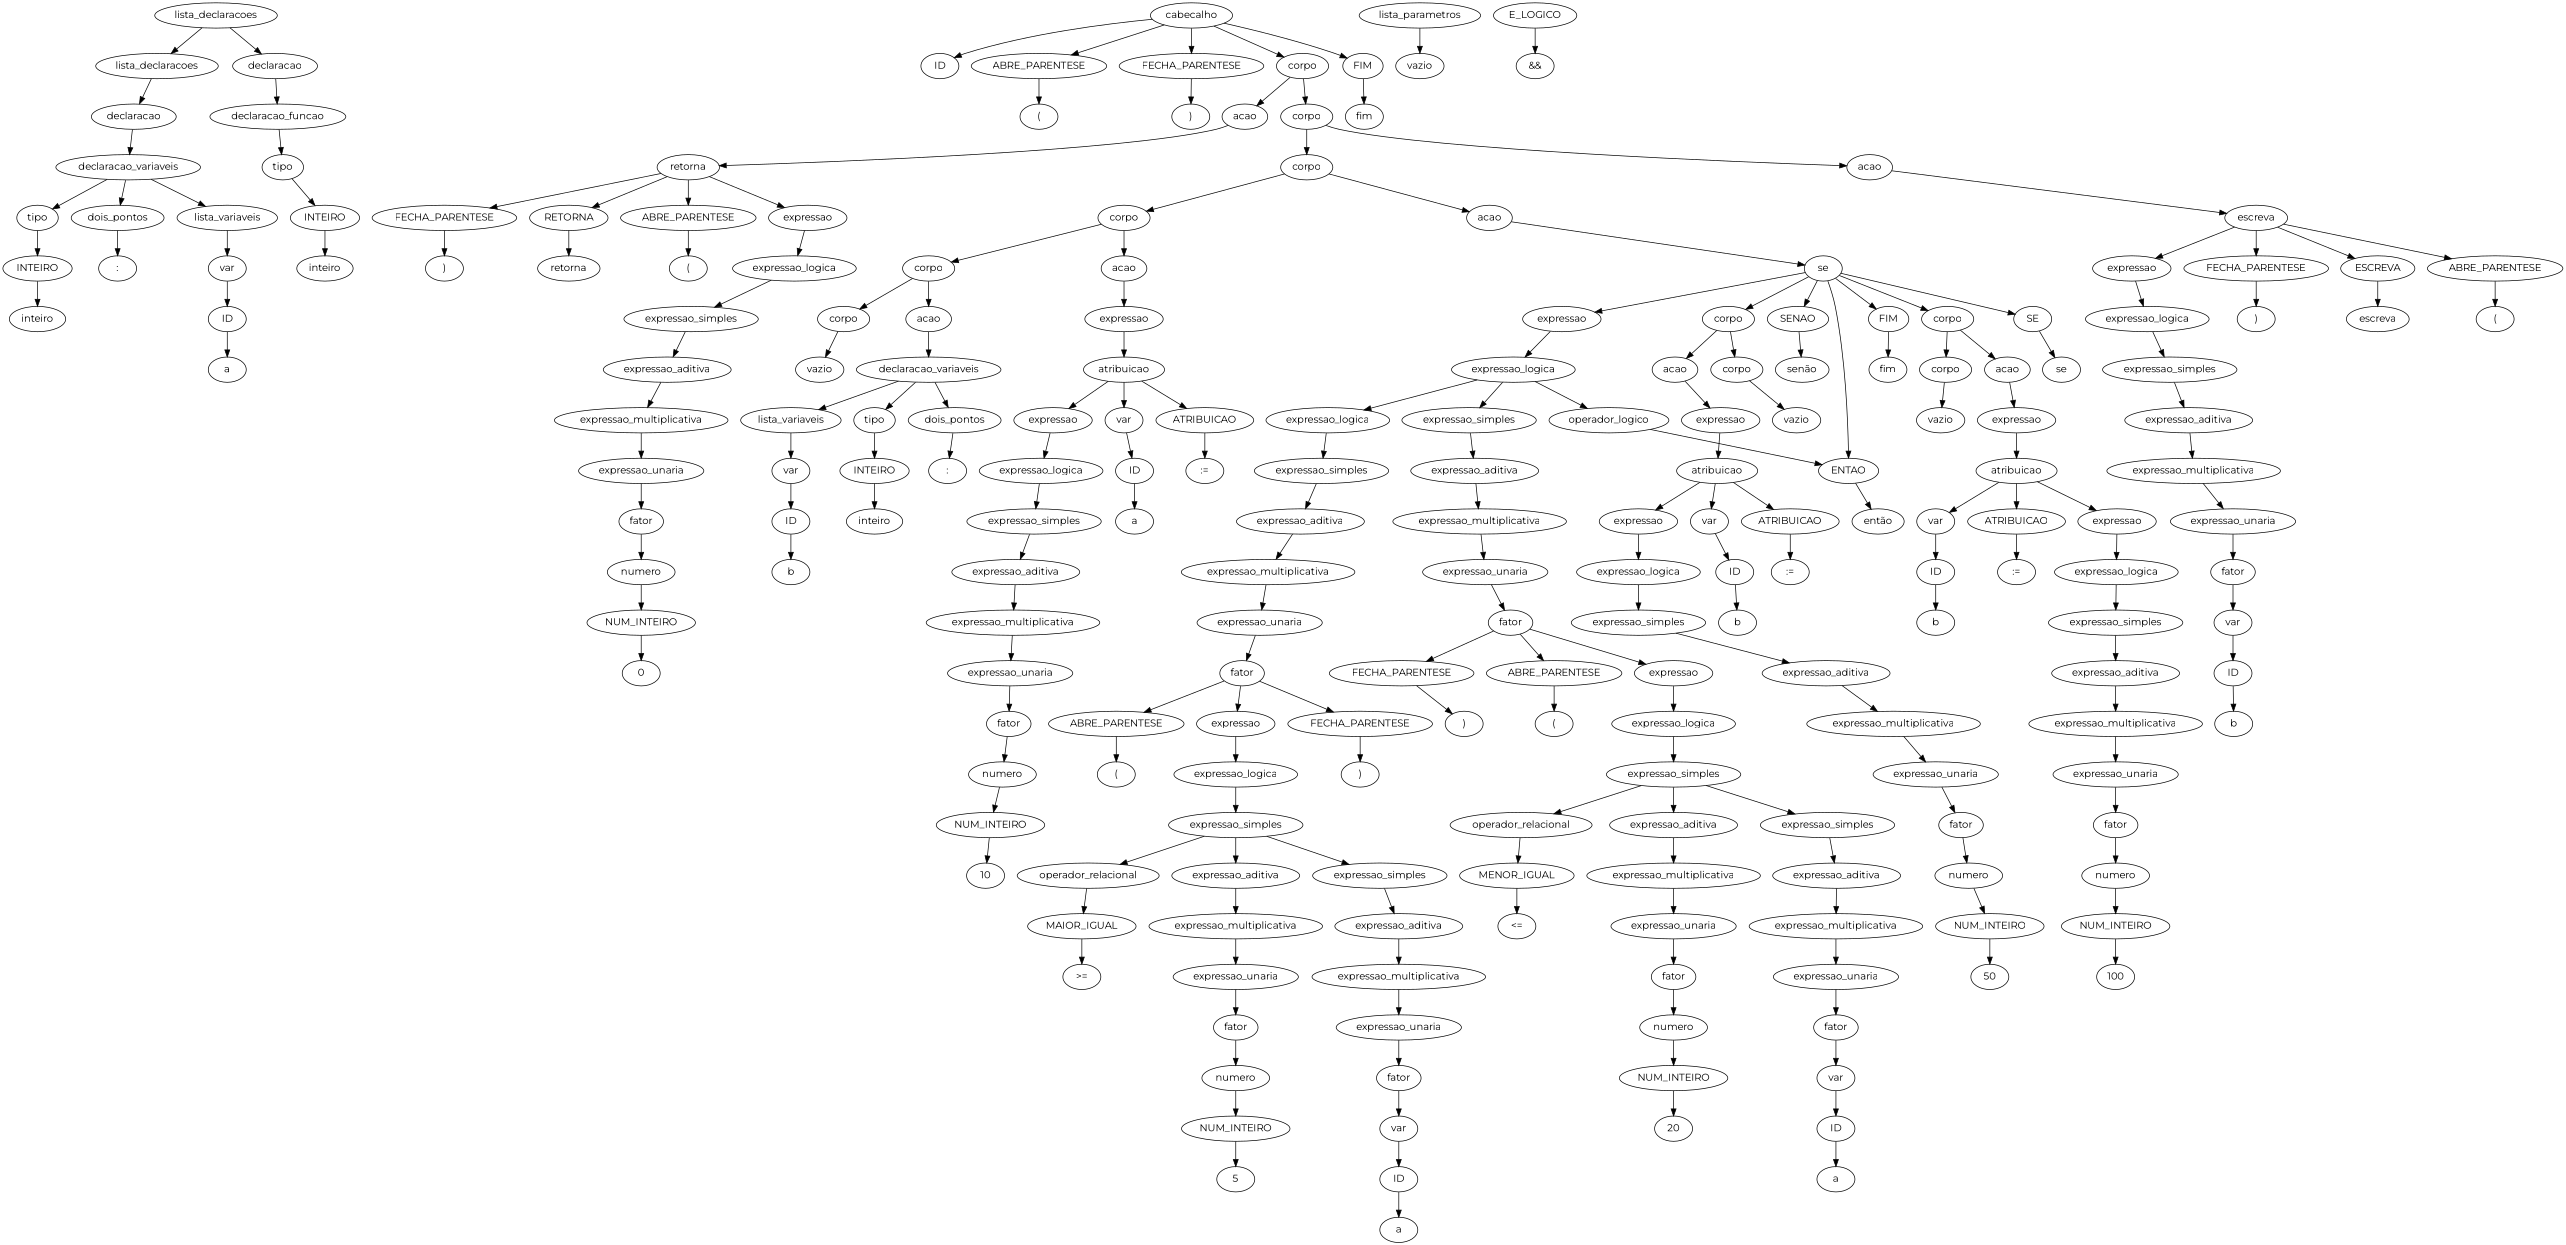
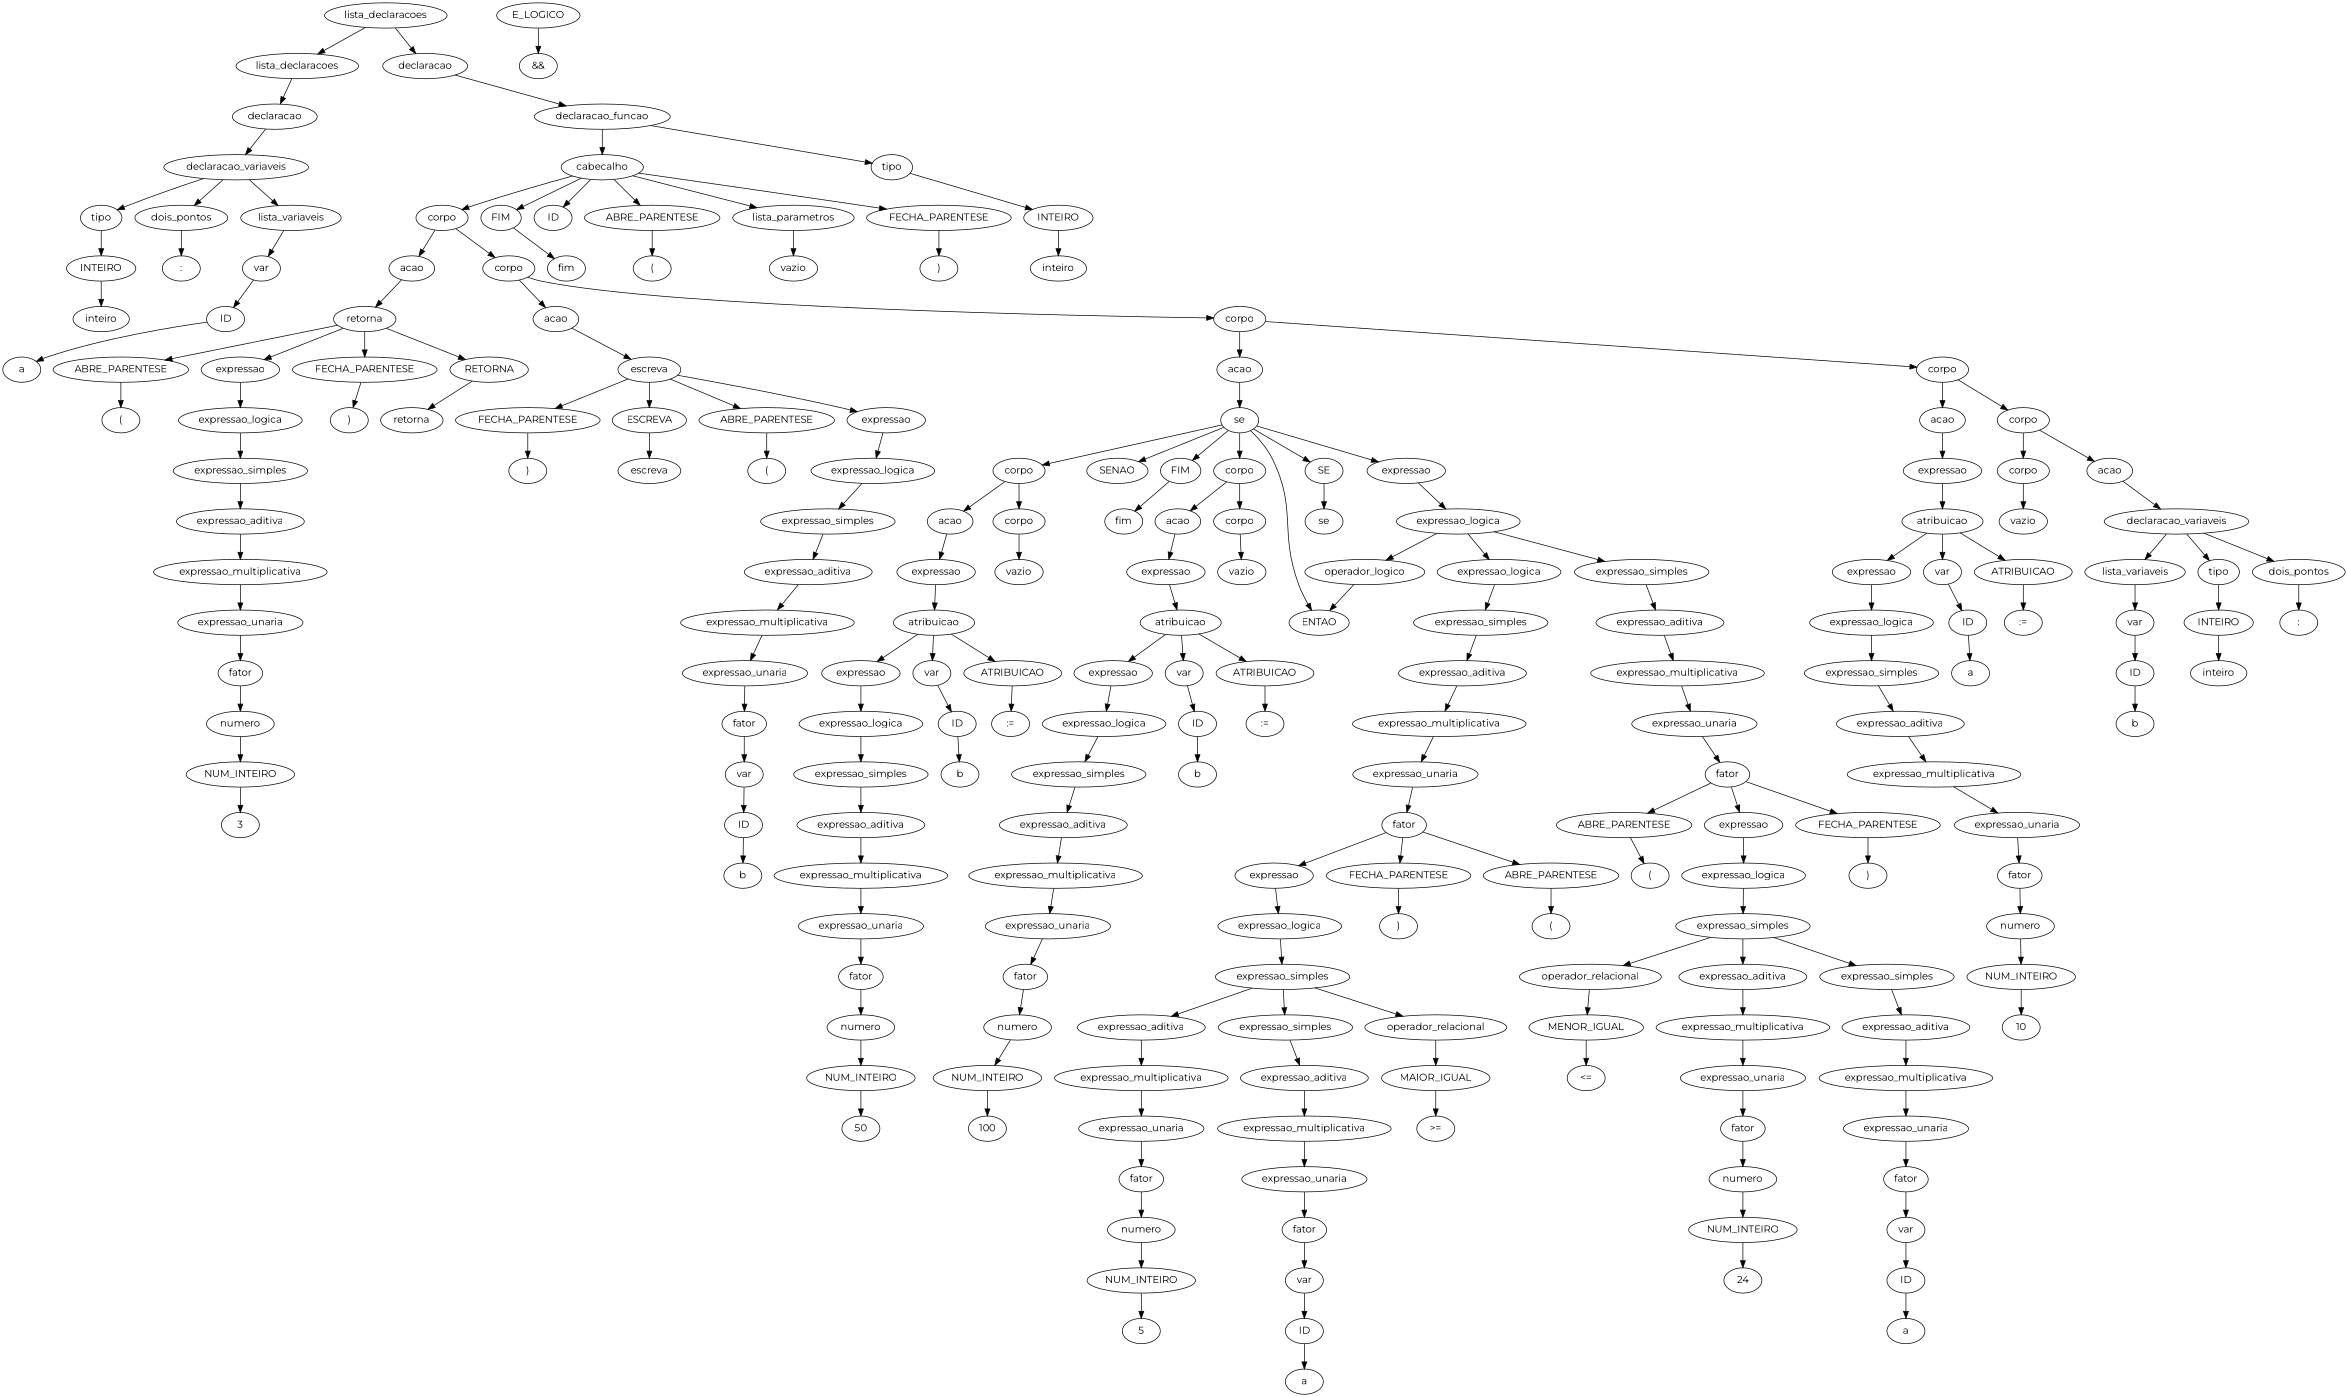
edge "declaracao_funcao" -> "cabecalho": added
edge "cabecalho" -> "lista_parametros": added
node "senão": removed
node "então": removed
node "0": label "0" -> "3"
node "20": label "20" -> "24"
